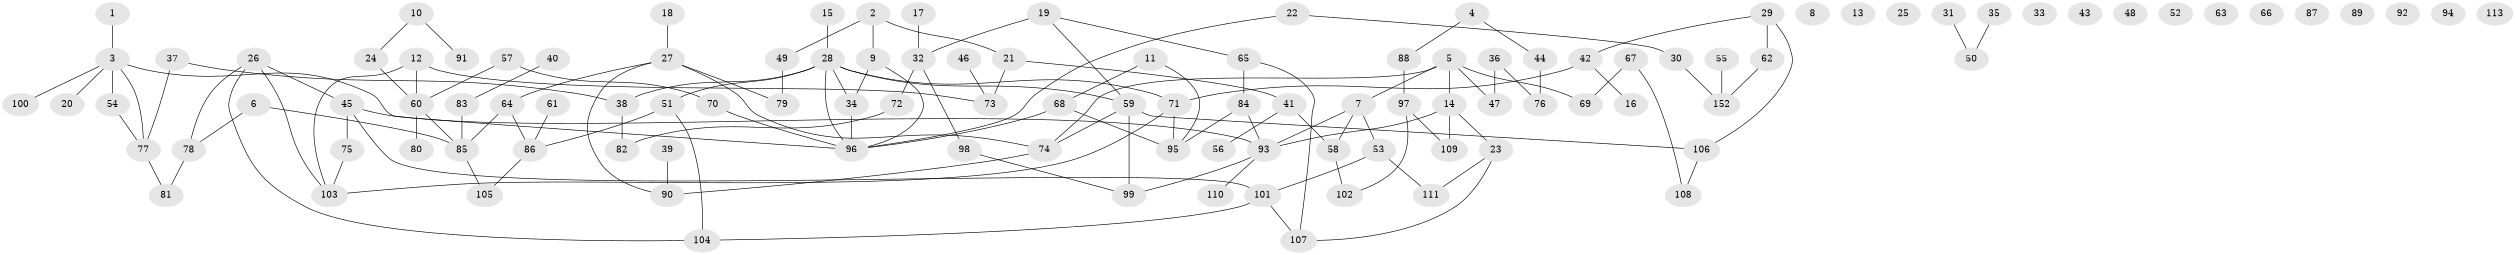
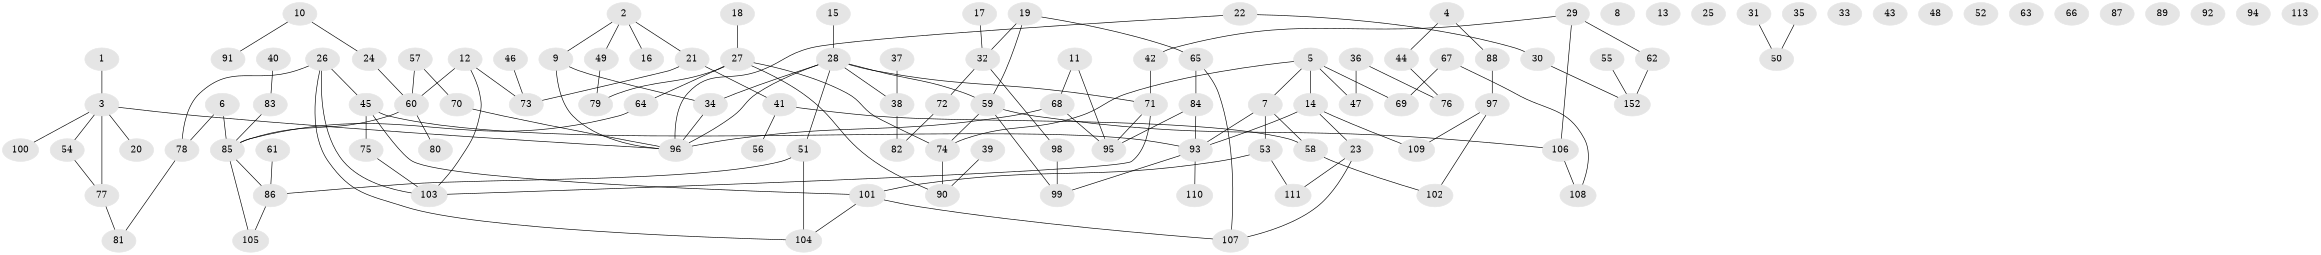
edge "42" -- "16": now "2" -- "16"
edge "37" -- "77": removed
edge "64" -- "86": now "85" -- "86"
